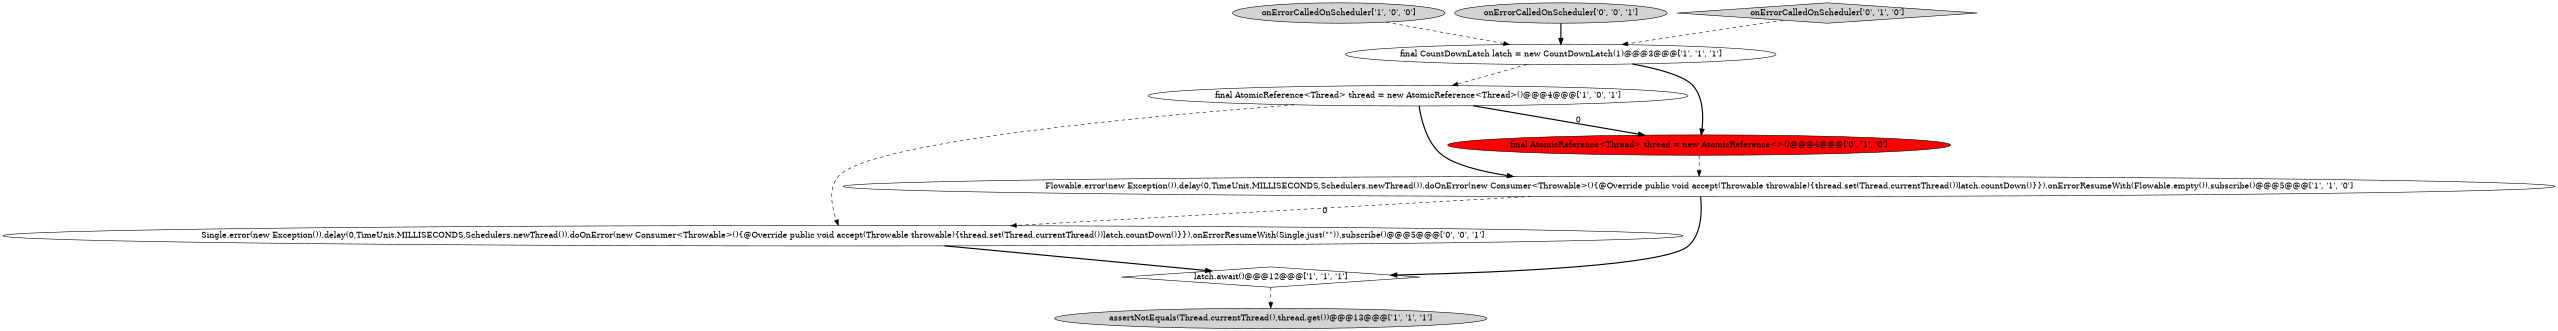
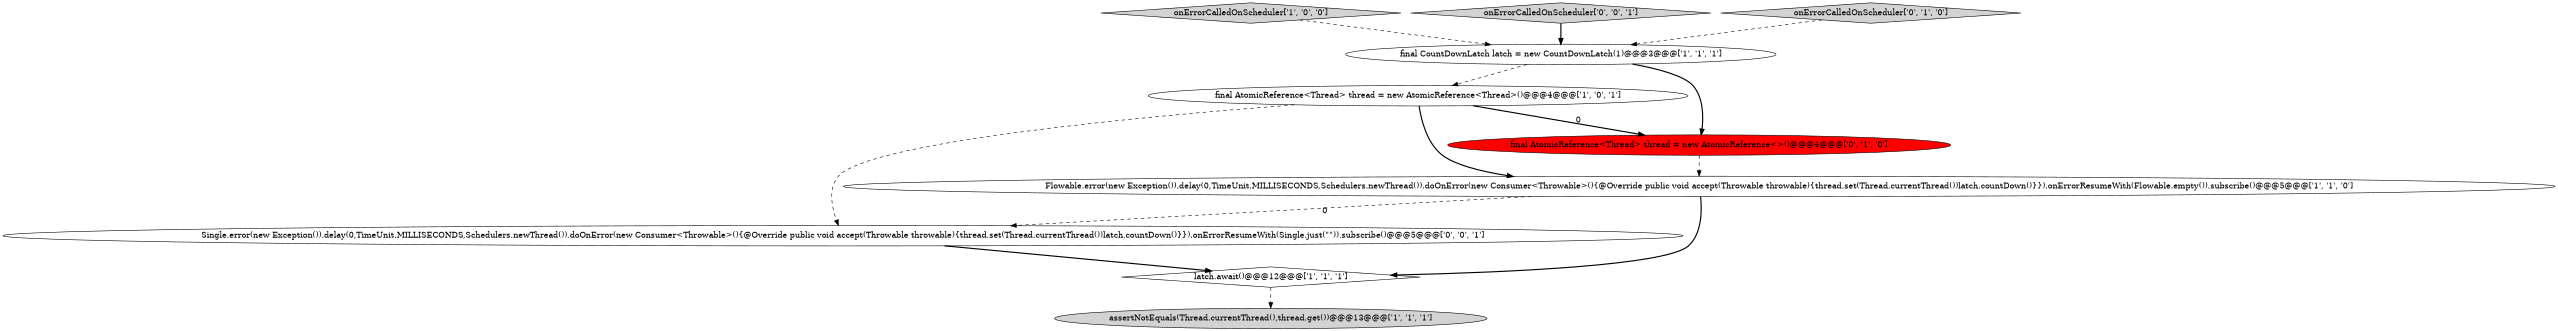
node "onErrorCalledOnScheduler['1', '0', '0']": shape ellipse -> diamond
node "onErrorCalledOnScheduler['0', '0', '1']": shape ellipse -> diamond
